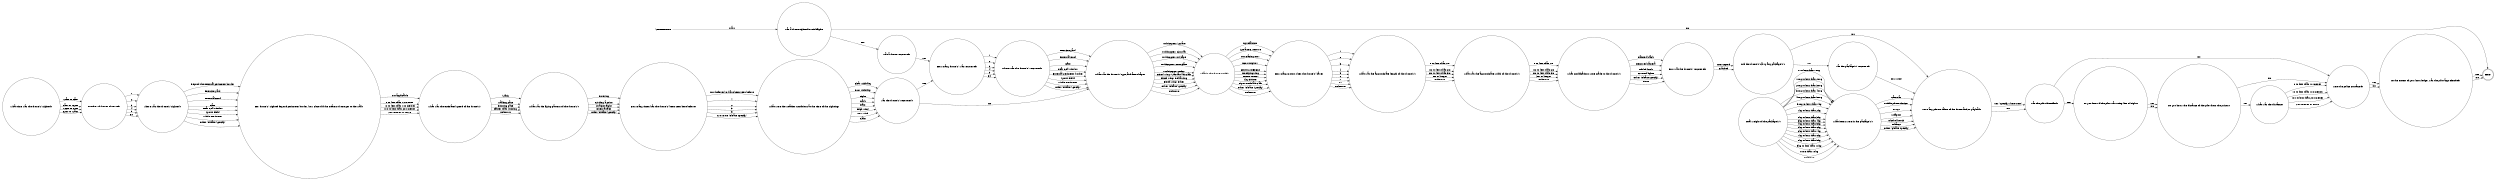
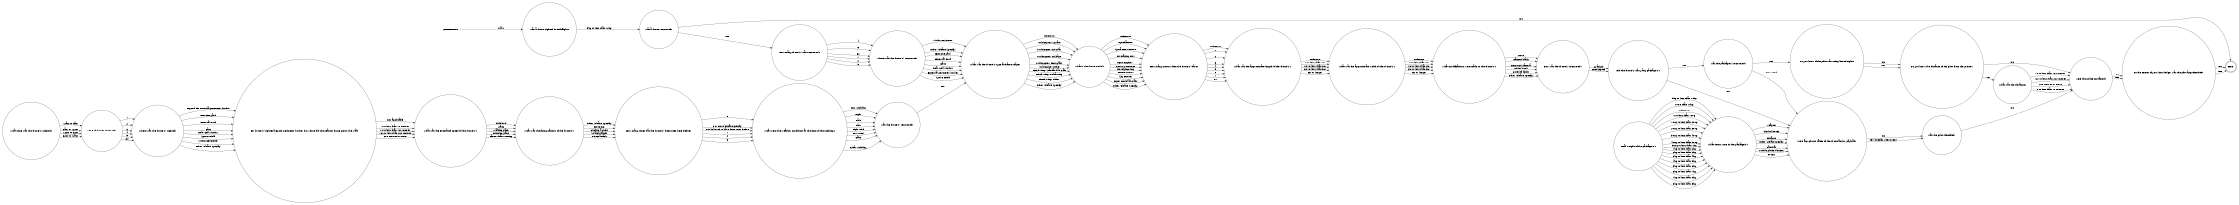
edge "Was a drone sighted in mid-flight?" -> "END": now "Was a drone recovered?" -> "END"
edge "Was a drone sighted in mid-flight?" -> "Was a drone recovered?": label "No" -> "9kg to less than 10kg"
edge "Was the drone(s) recovered?" -> "How many drone(s) was recovered?": removed, label "Yes"
edge "Was the pilot identified?" -> "Do you know if the pilot was using line of sight?": now "Was the package(s) recovered?" -> "Do you know if the pilot was using line of sight?"
node "Number of drones observed?": label "Number of drones observed?" -> "Were of drones observed?"
